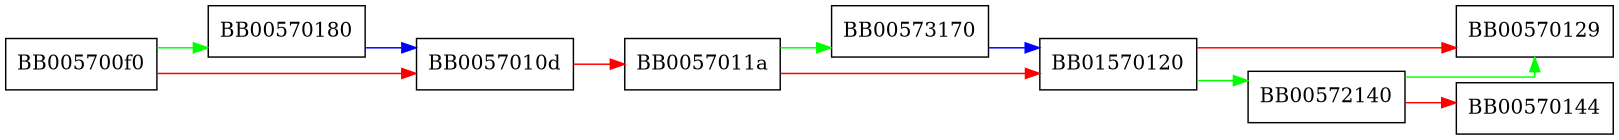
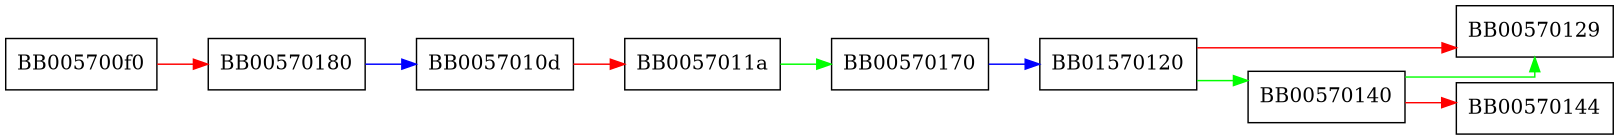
node "BB00573170": label "BB00573170" -> "BB00570170"
edge "BB005700f0" -> "BB00570180": color green -> red
edge "BB005700f0" -> "BB0057010d": removed
edge "BB0057011a" -> "BB01570120": removed
node "BB00572140": label "BB00572140" -> "BB00570140"
